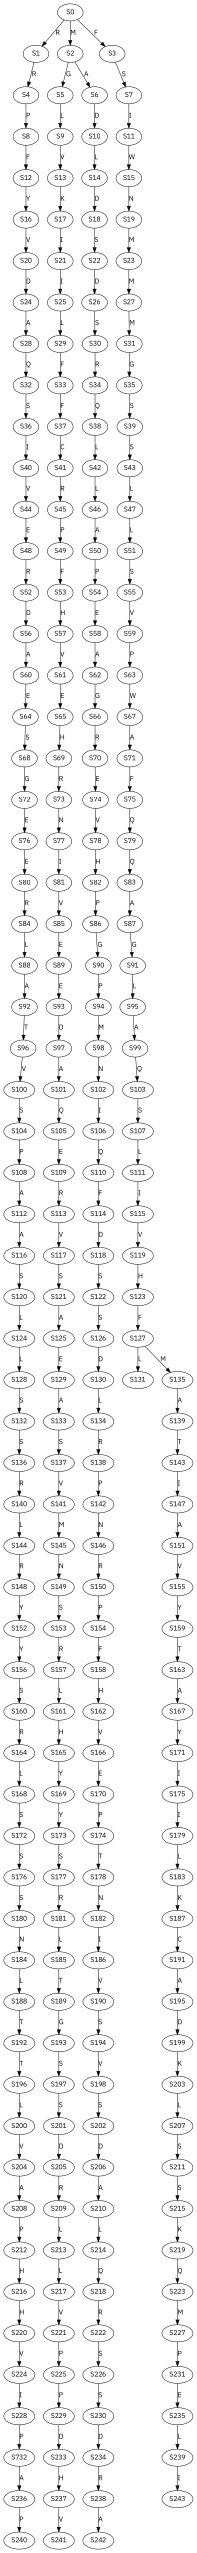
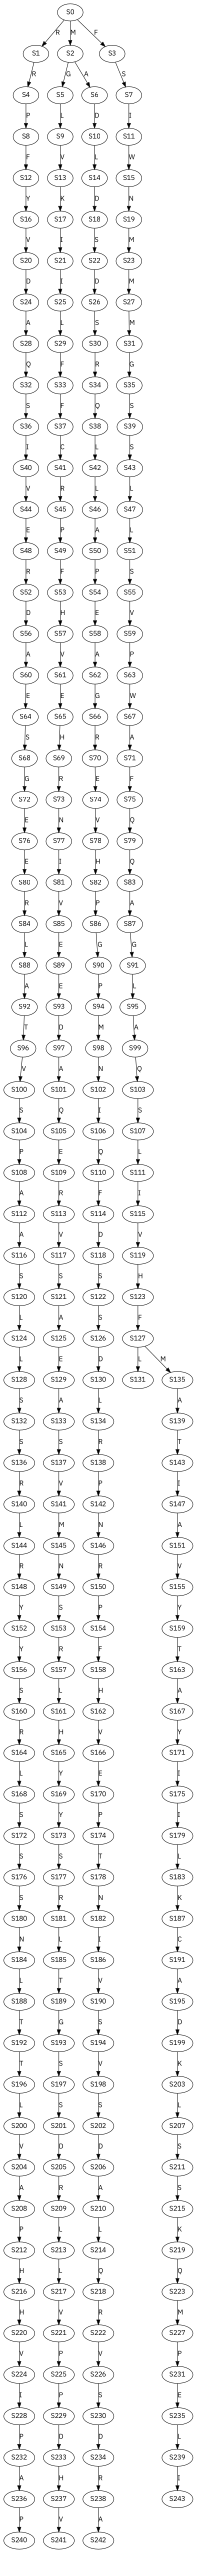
edge "S222" -> "S226": label "S" -> "V"
node "S732": label "S732" -> "S232"
